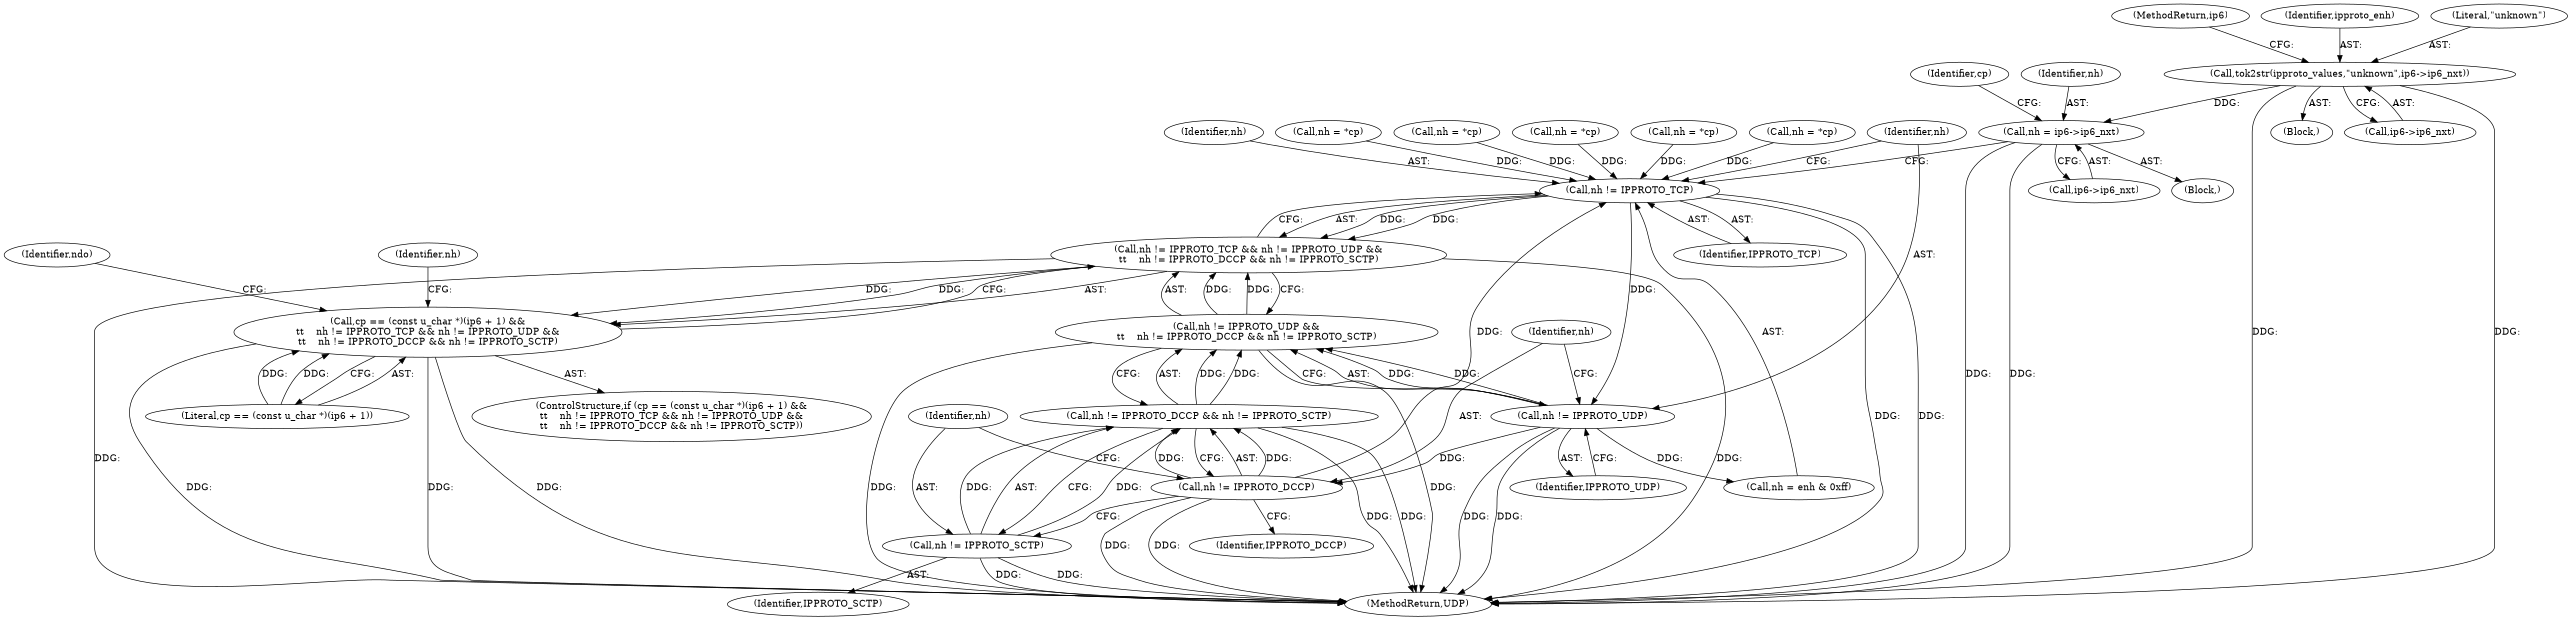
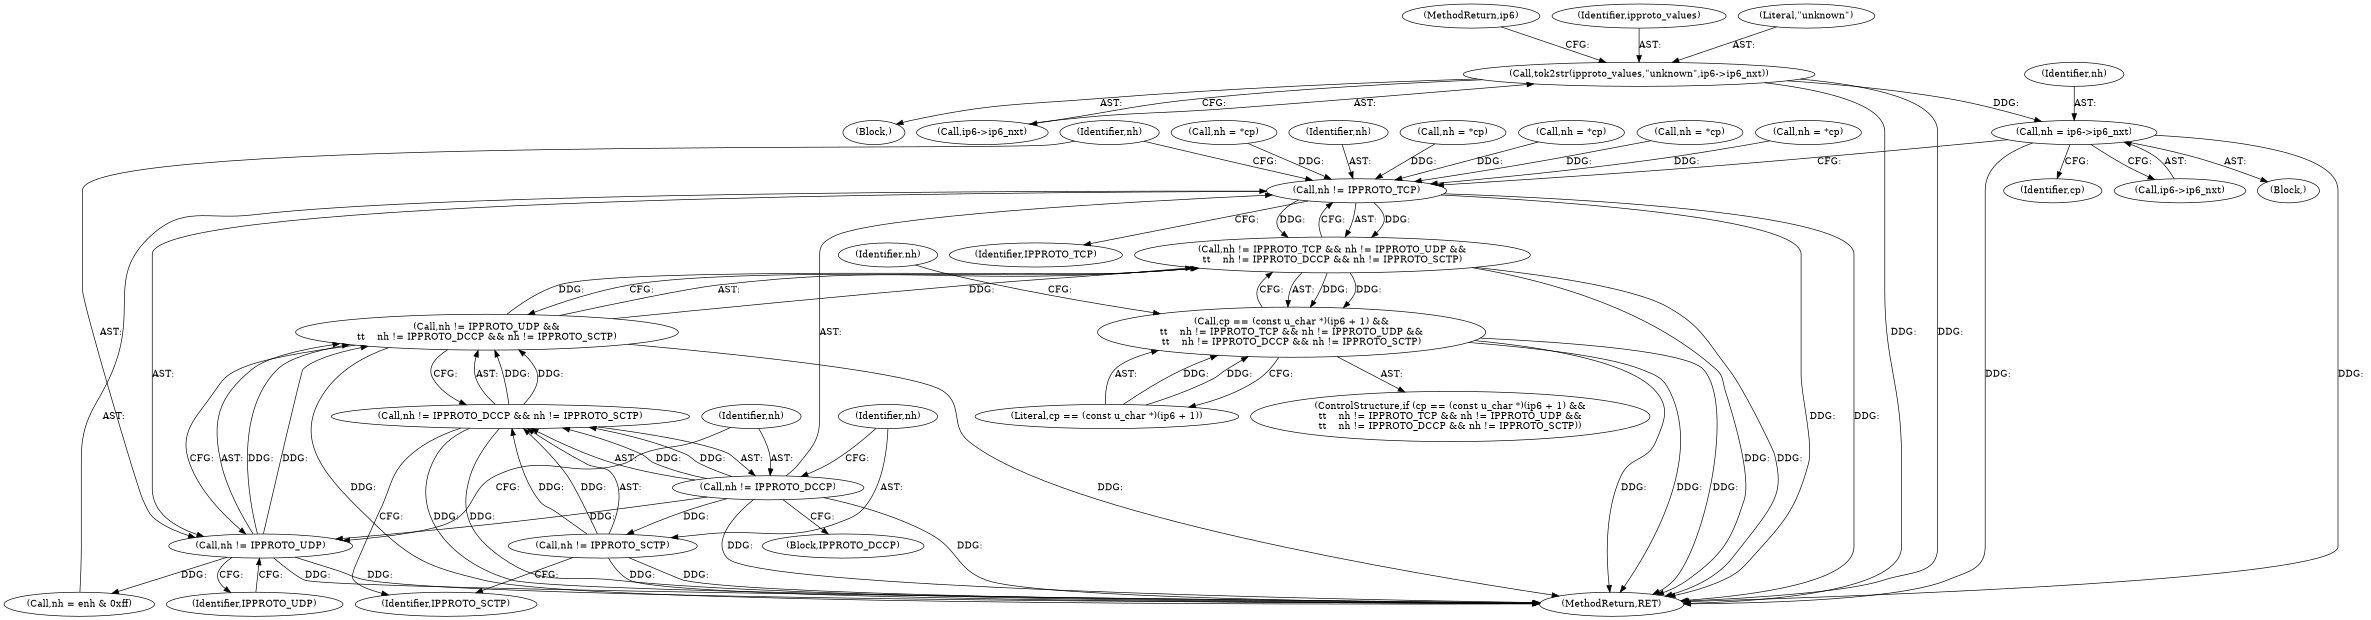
node "(Identifier,ipproto_enh)": label "(Identifier,ipproto_enh)" -> "(Identifier,ipproto_values)"
edge "(Identifier,cp)" -> "(Call,nh = ip6->ip6_nxt)": reversed
edge "(Call,nh != IPPROTO_TCP)" -> "(Identifier,IPPROTO_TCP)": label "AST: " -> "CFG: "
edge "(Identifier,IPPROTO_TCP)" -> "(Call,nh != IPPROTO_TCP)": removed, label "AST:"
node "(Identifier,ndo)": removed
edge "(Call,nh != IPPROTO_TCP)" -> "(Call,nh != IPPROTO_UDP)": label "DDG: " -> "AST: "
edge "(Call,nh != IPPROTO_DCCP)" -> "(Call,nh != IPPROTO_TCP)": label "DDG: " -> "AST: "
edge "(Call,nh != IPPROTO_UDP)" -> "(Call,nh != IPPROTO_DCCP)": reversed
edge "(Call,nh != IPPROTO_DCCP && nh != IPPROTO_SCTP)" -> "(Call,nh != IPPROTO_DCCP)": label "CFG: " -> "AST: "
edge "(Call,nh != IPPROTO_UDP)" -> "(Identifier,IPPROTO_UDP)": label "AST: " -> "CFG: "
edge "(Call,nh != IPPROTO_DCCP && nh != IPPROTO_SCTP)" -> "(Call,nh != IPPROTO_SCTP)": now "(Call,nh != IPPROTO_DCCP && nh != IPPROTO_SCTP)" -> "(Identifier,IPPROTO_SCTP)"
edge "(Call,nh != IPPROTO_DCCP)" -> "(Call,nh != IPPROTO_SCTP)": label "CFG: " -> "DDG: "
node "(Identifier,IPPROTO_DCCP)": label "(Identifier,IPPROTO_DCCP)" -> "(Block,IPPROTO_DCCP)"
edge "(Call,nh != IPPROTO_SCTP)" -> "(Identifier,IPPROTO_SCTP)": label "AST: " -> "CFG: "
node "(MethodReturn,UDP)": label "(MethodReturn,UDP)" -> "(MethodReturn,RET)"
